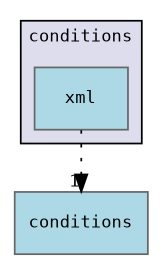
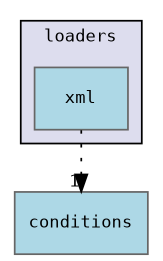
cluster "conditions": label "conditions" -> "loaders"
